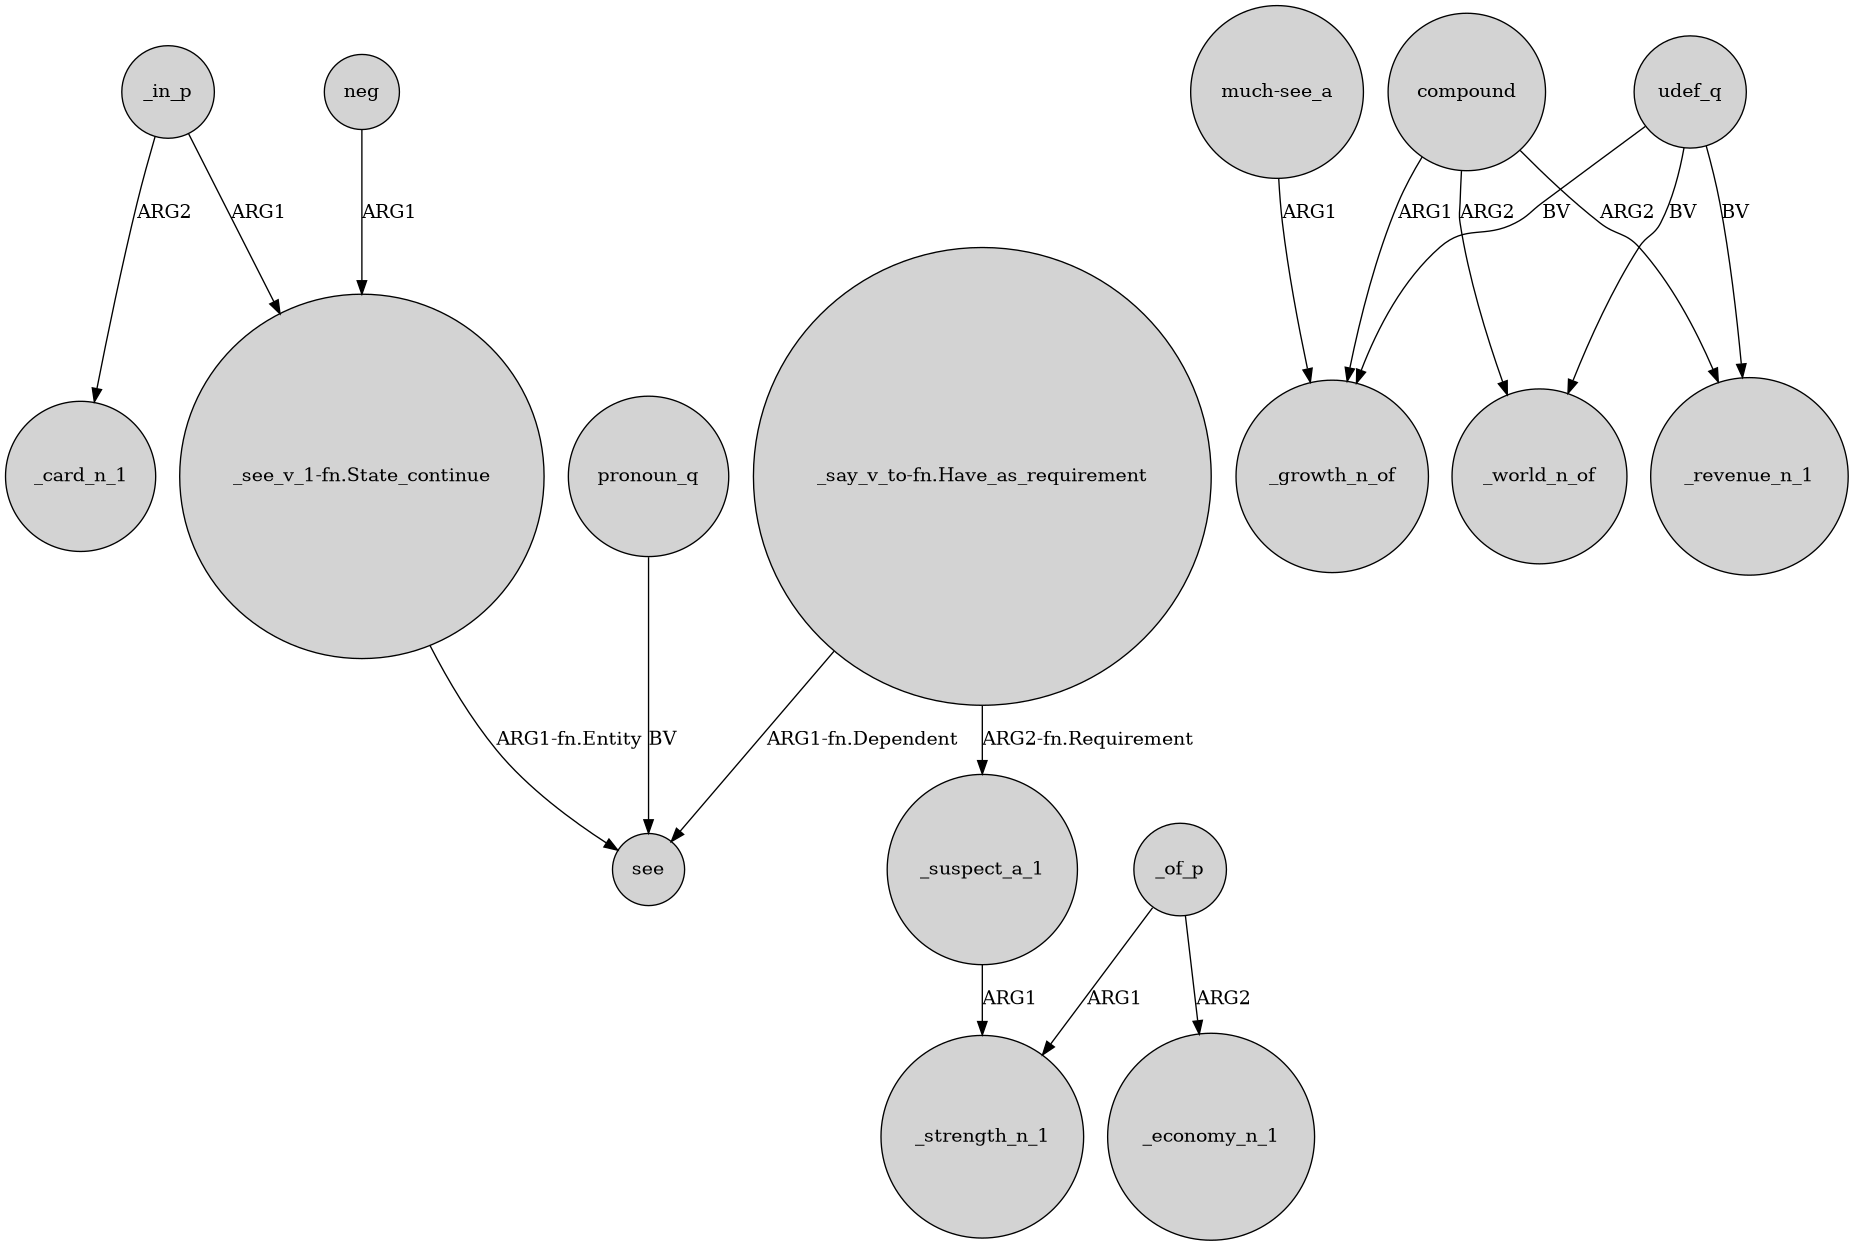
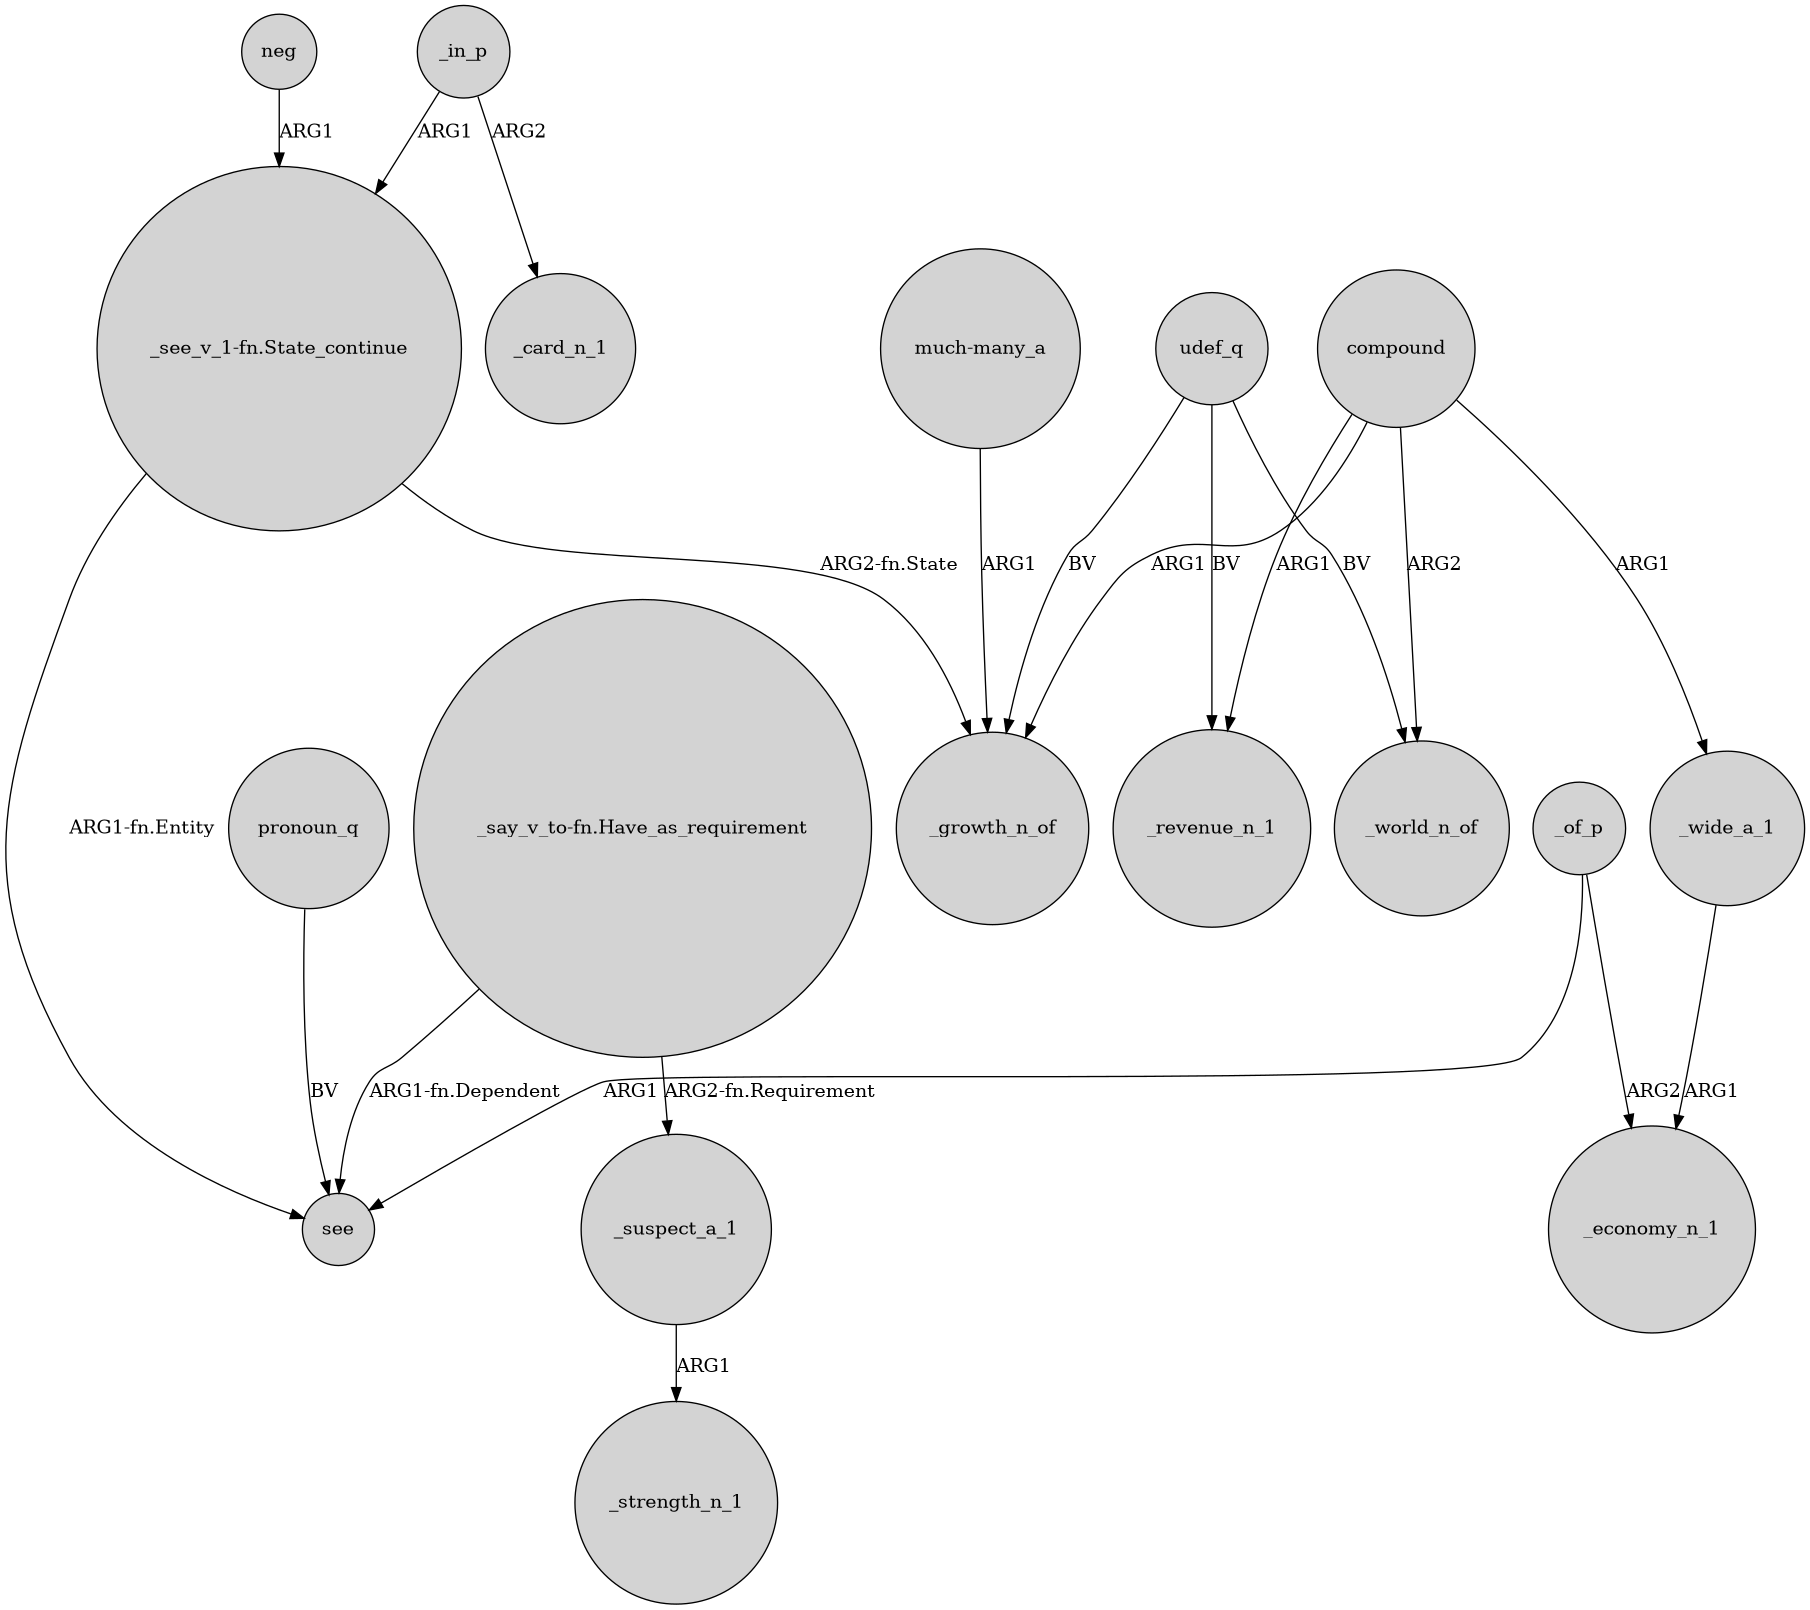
node "much-see_a": label "much-see_a" -> "much-many_a"
edge "compound" -> "_revenue_n_1": label "ARG2" -> "ARG1"
edge "_see_v_1-fn.State_continue" -> "_growth_n_of": added, label "ARG2-fn.State"
node "_wide_a_1": added
edge "_of_p" -> "_strength_n_1": now "_of_p" -> "see"
